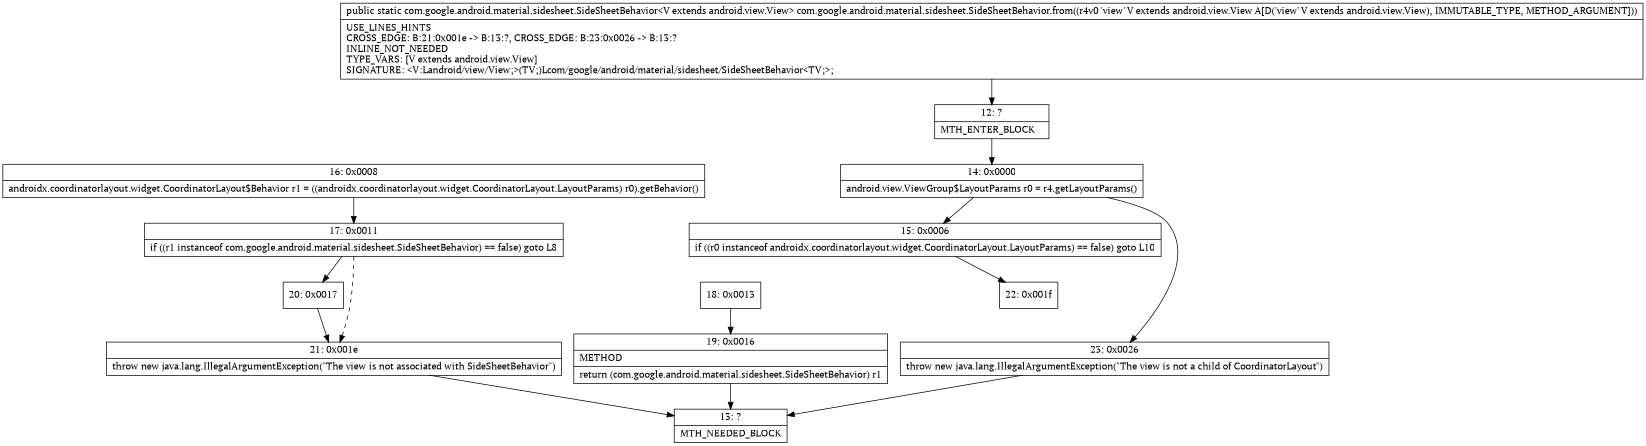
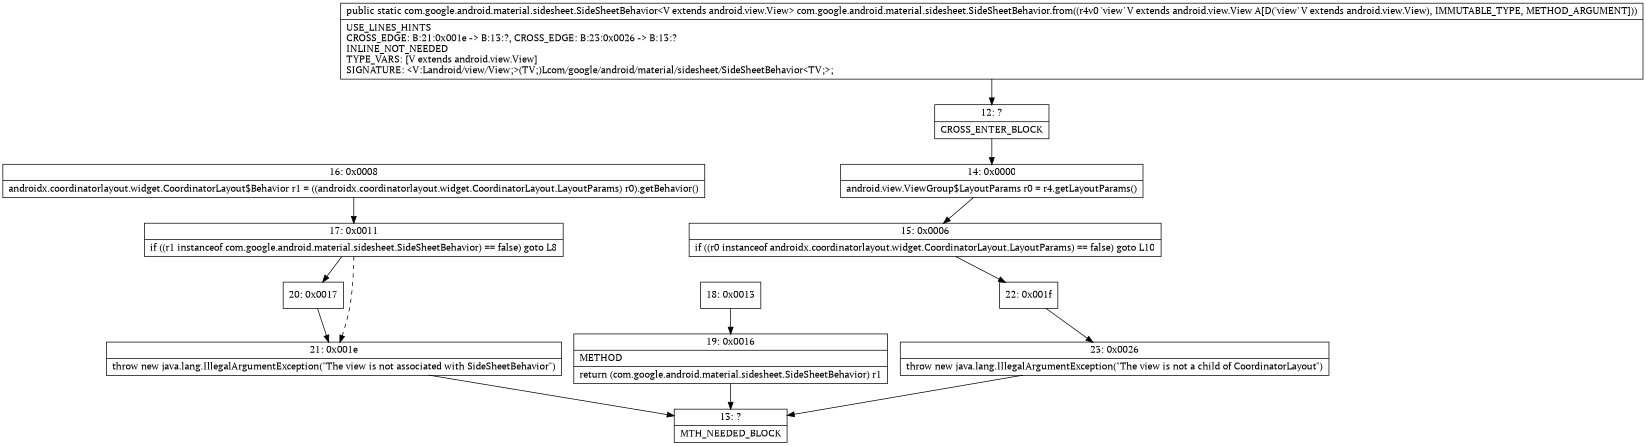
node "12: ?": text "MTH_ENTER_BLOCK" -> "CROSS_ENTER_BLOCK"
edge "14: 0x0000" -> "23: 0x0026": now "22: 0x001f" -> "23: 0x0026"
